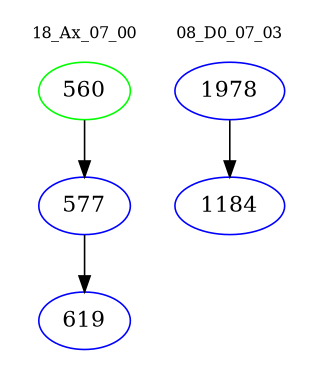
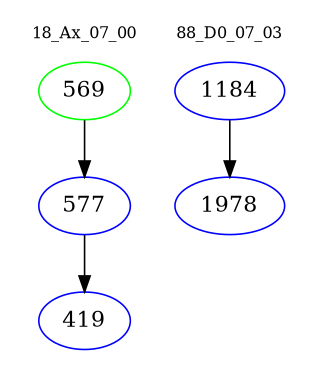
cluster "08_D0_07_03": label "08_D0_07_03" -> "88_D0_07_03"
node "560": label "560" -> "569"
edge "1978" -> "1184": reversed
node "619": label "619" -> "419"
